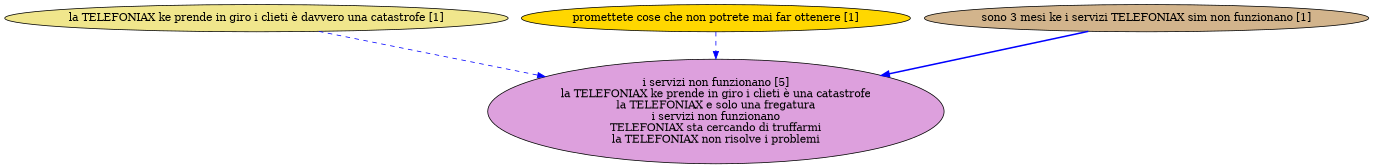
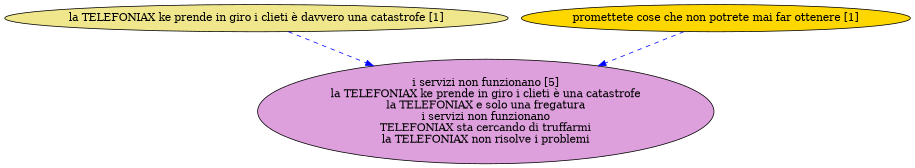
node "sono 3 mesi ke i servizi TELEFONIAX sim non funzionano [1]": removed
